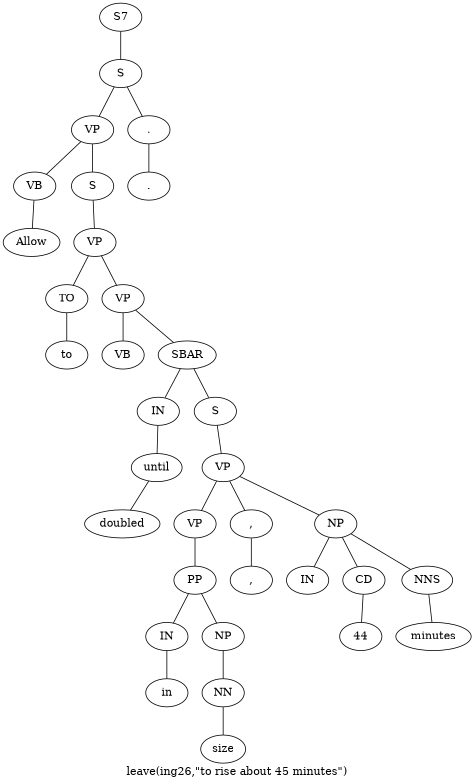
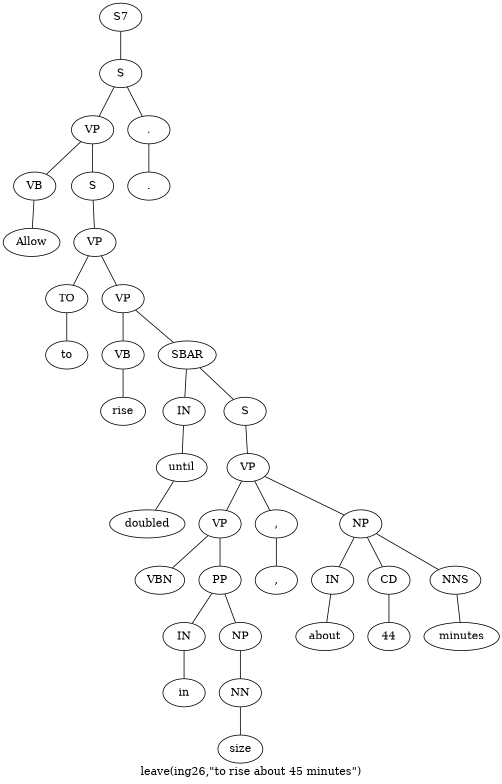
node "rise": added
node "VBN": added
node "about": added
